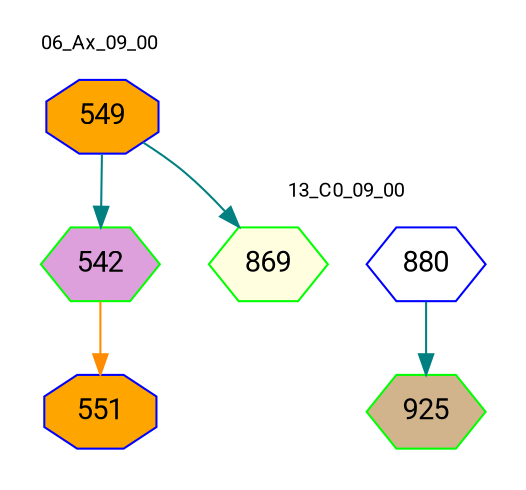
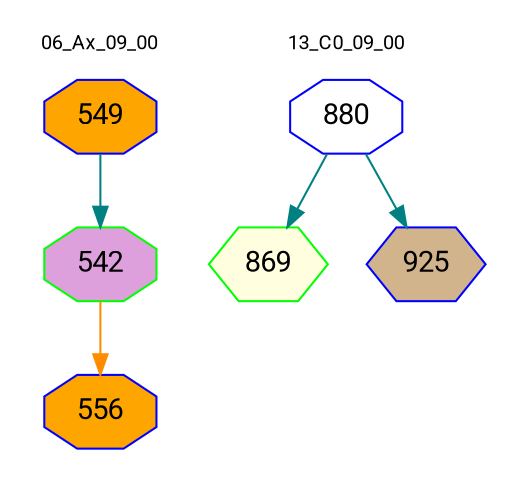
edge "549" -> "869": now "880" -> "869"
node "542": shape hexagon -> octagon
node "880": shape hexagon -> octagon
node "551": label "551" -> "556"
node "925": color green -> blue
